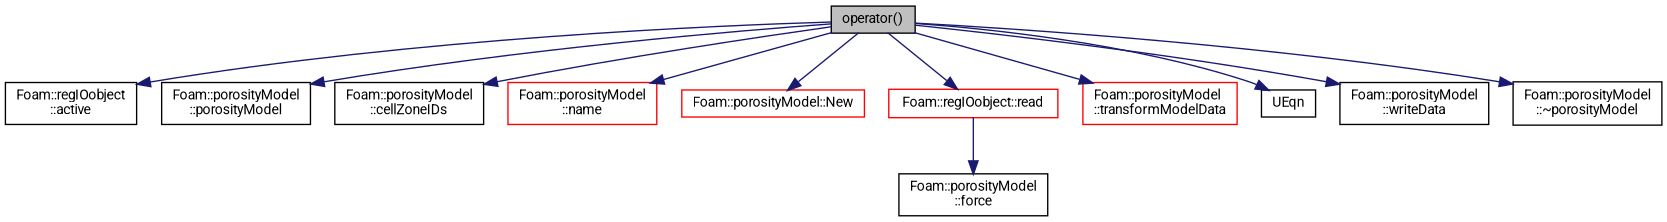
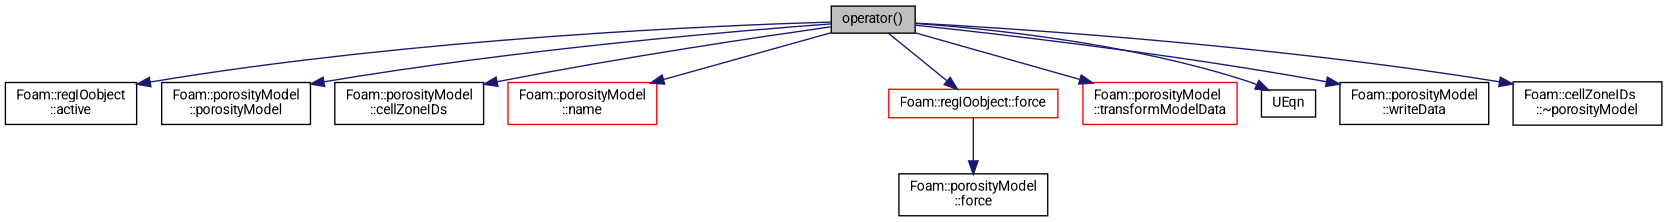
node "Foam::porosityModel::New": removed
node "Foam::regIOobject::read": label "Foam::regIOobject::read" -> "Foam::regIOobject::force"
node "Foam::porosityModel ::~porosityModel": label "Foam::porosityModel ::~porosityModel" -> "Foam::cellZoneIDs ::~porosityModel"
